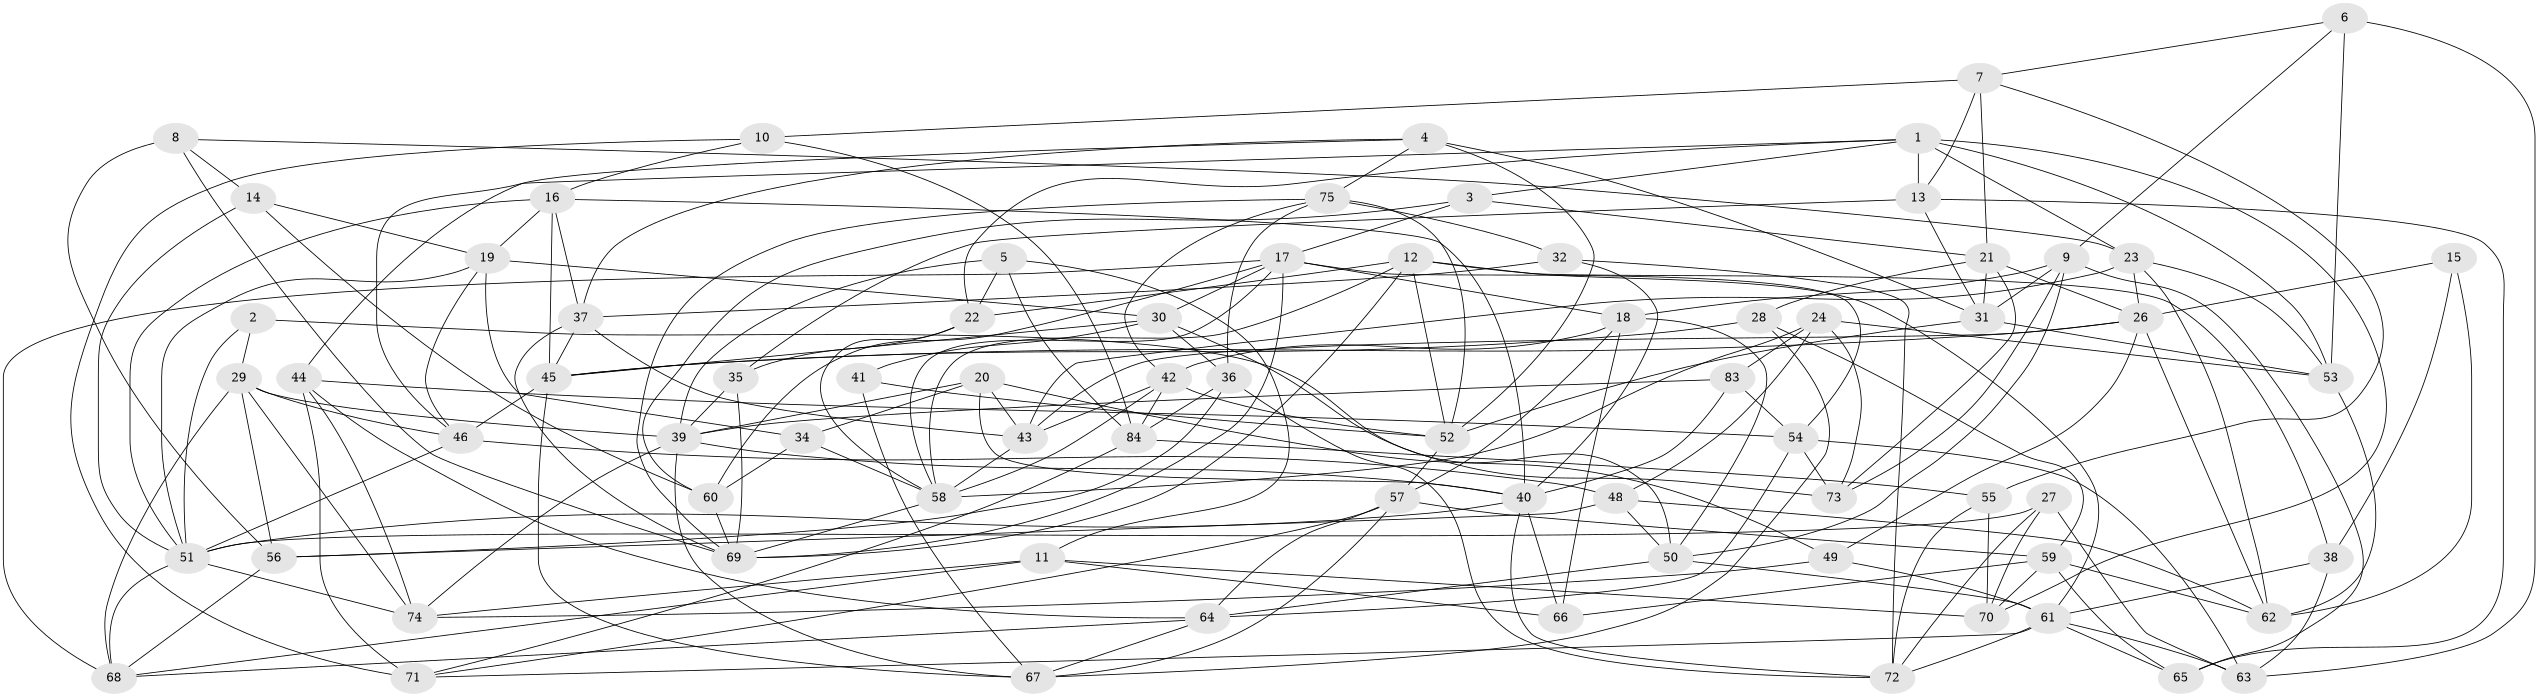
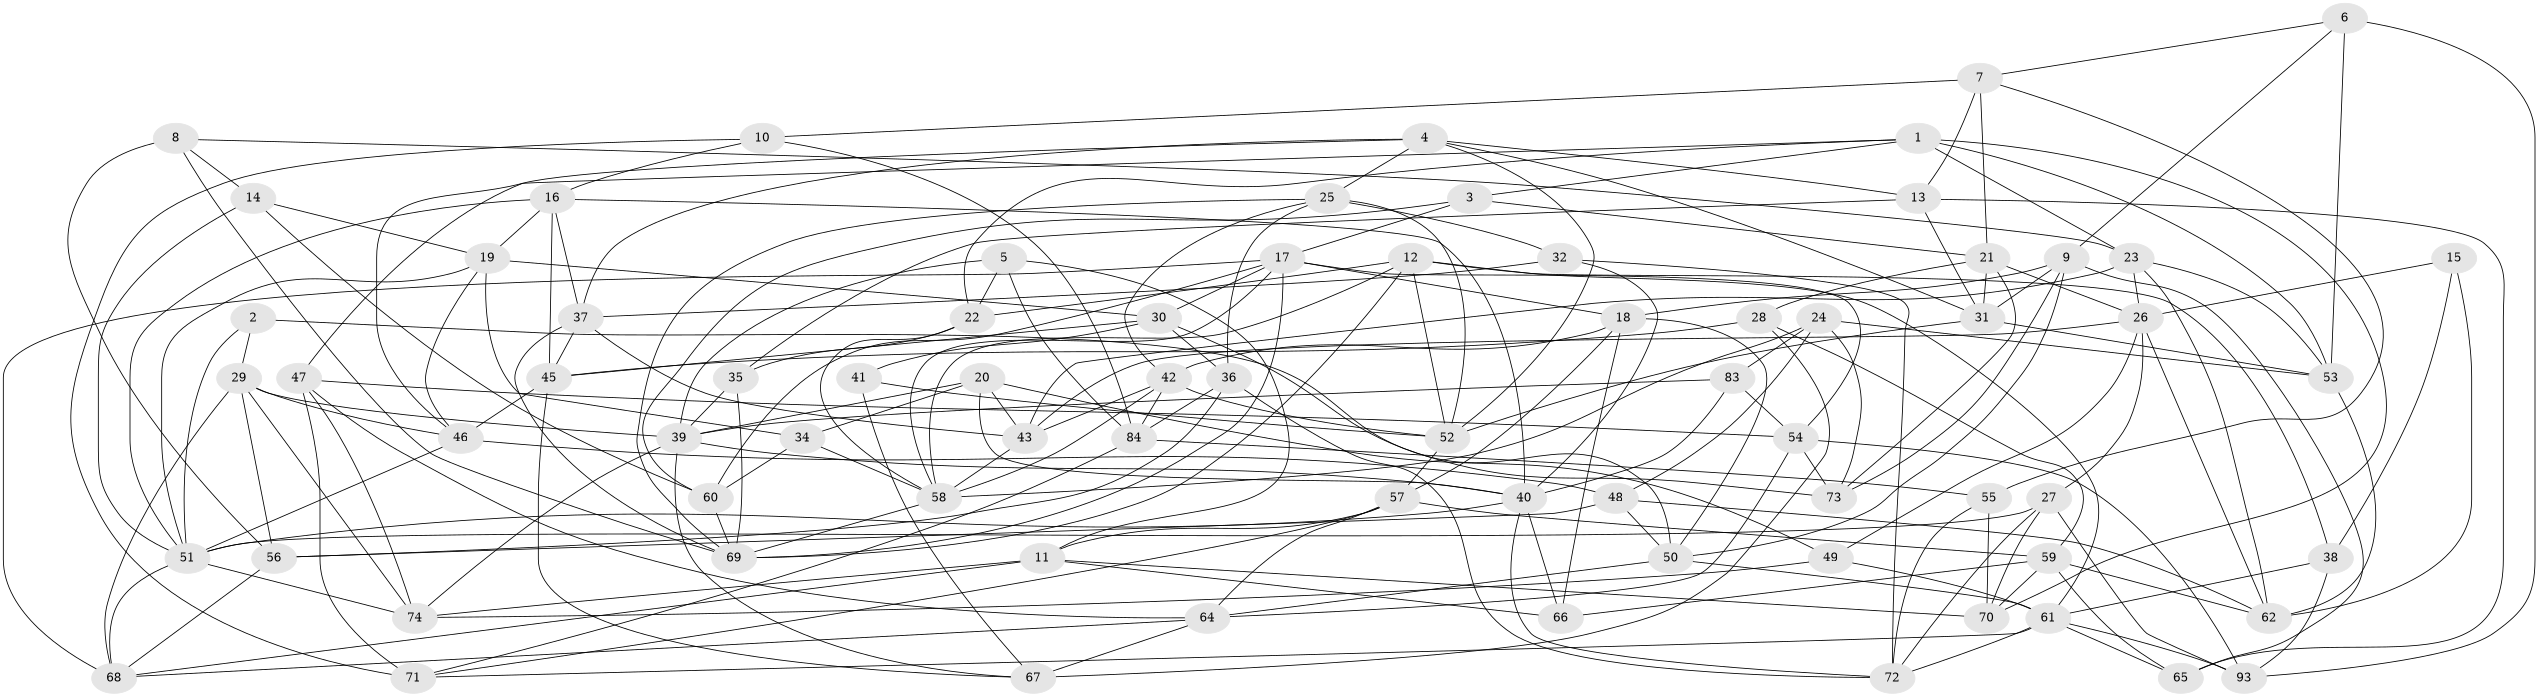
edge "1" -- "13": now "4" -- "13"
node "75": label "75" -> "25"
edge "26" -- "45": now "26" -- "27"
node "44": label "44" -> "47"
edge "57" -- "67": now "57" -- "11"
node "63": label "63" -> "93"
